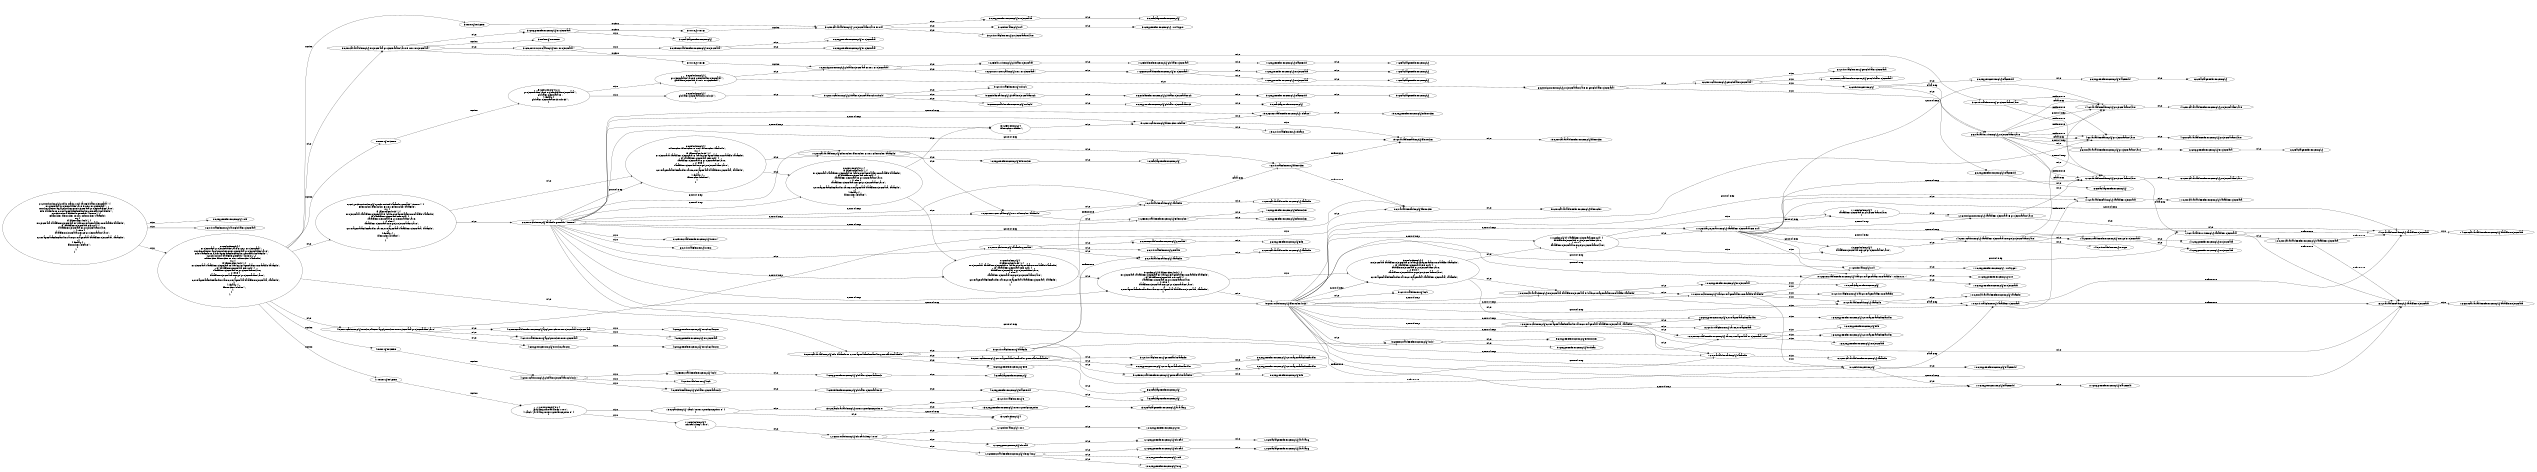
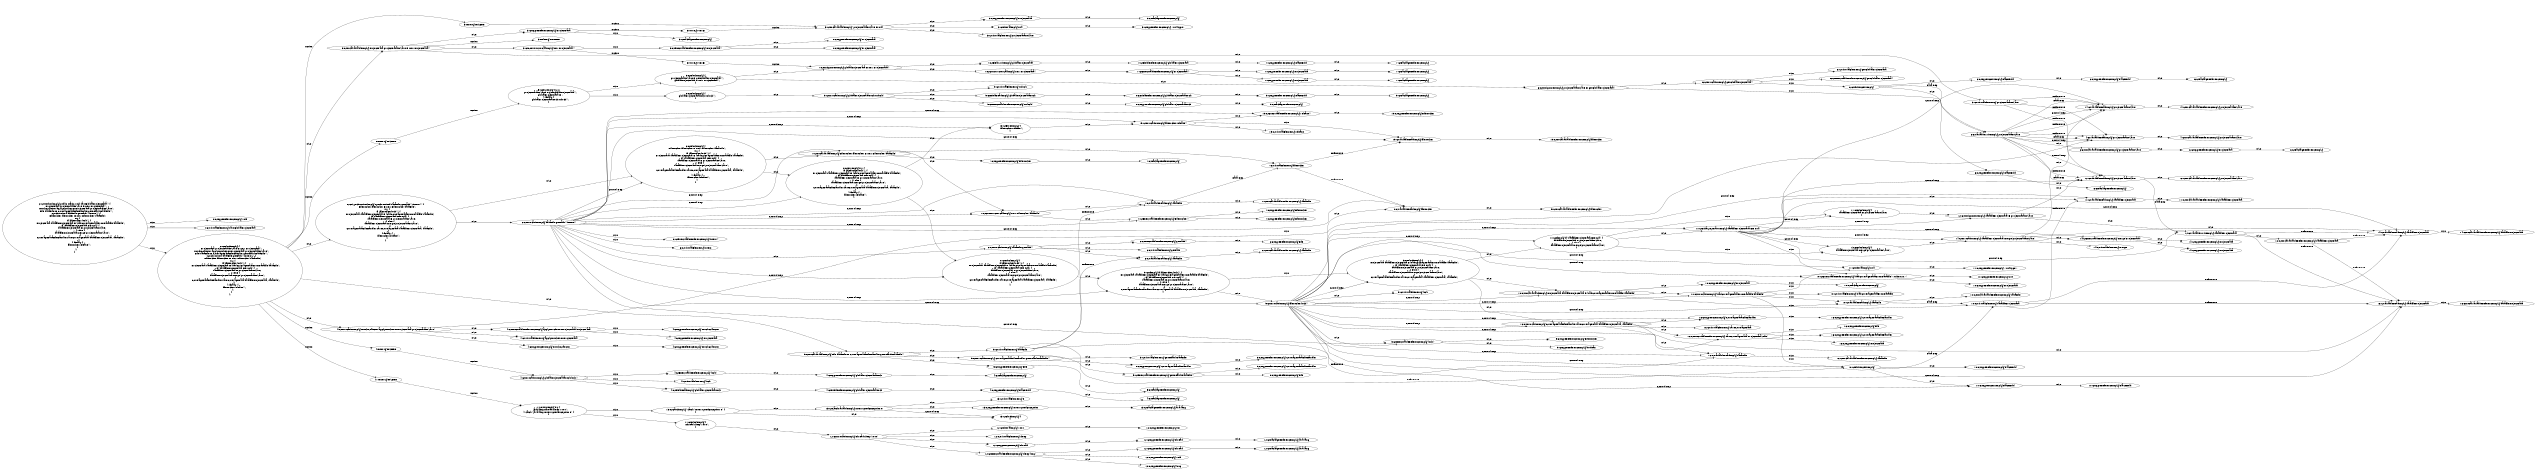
node "12:CtVirtualElement@sleep": added
